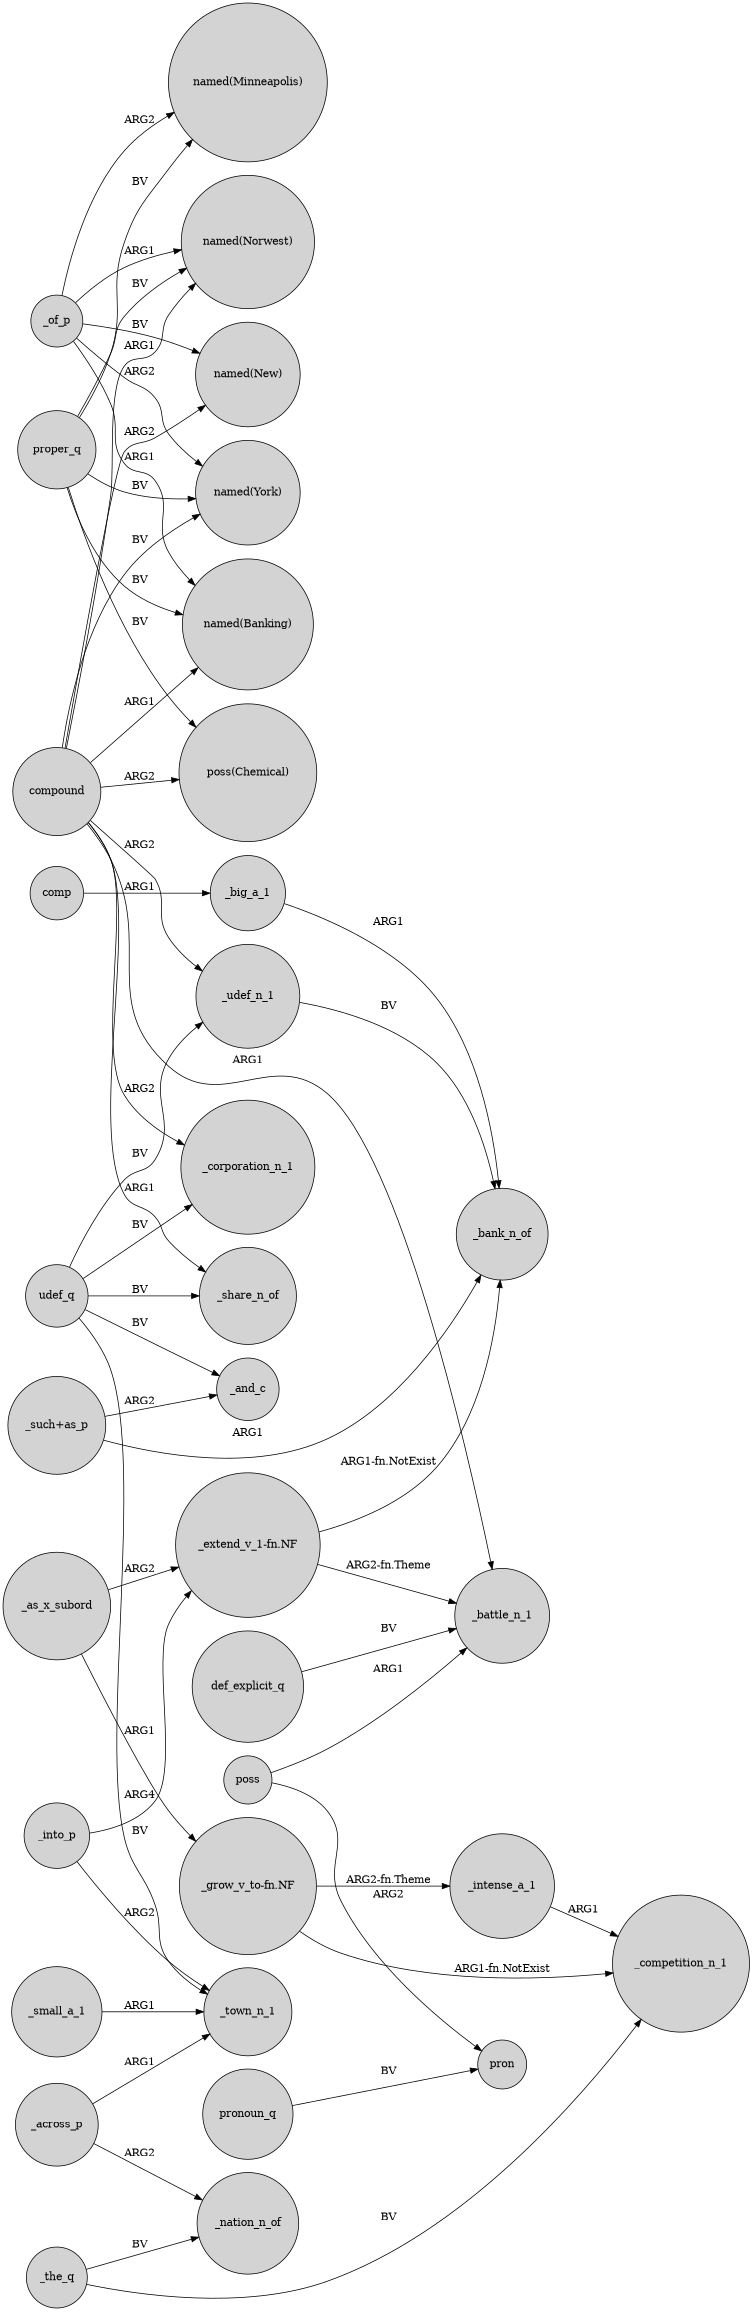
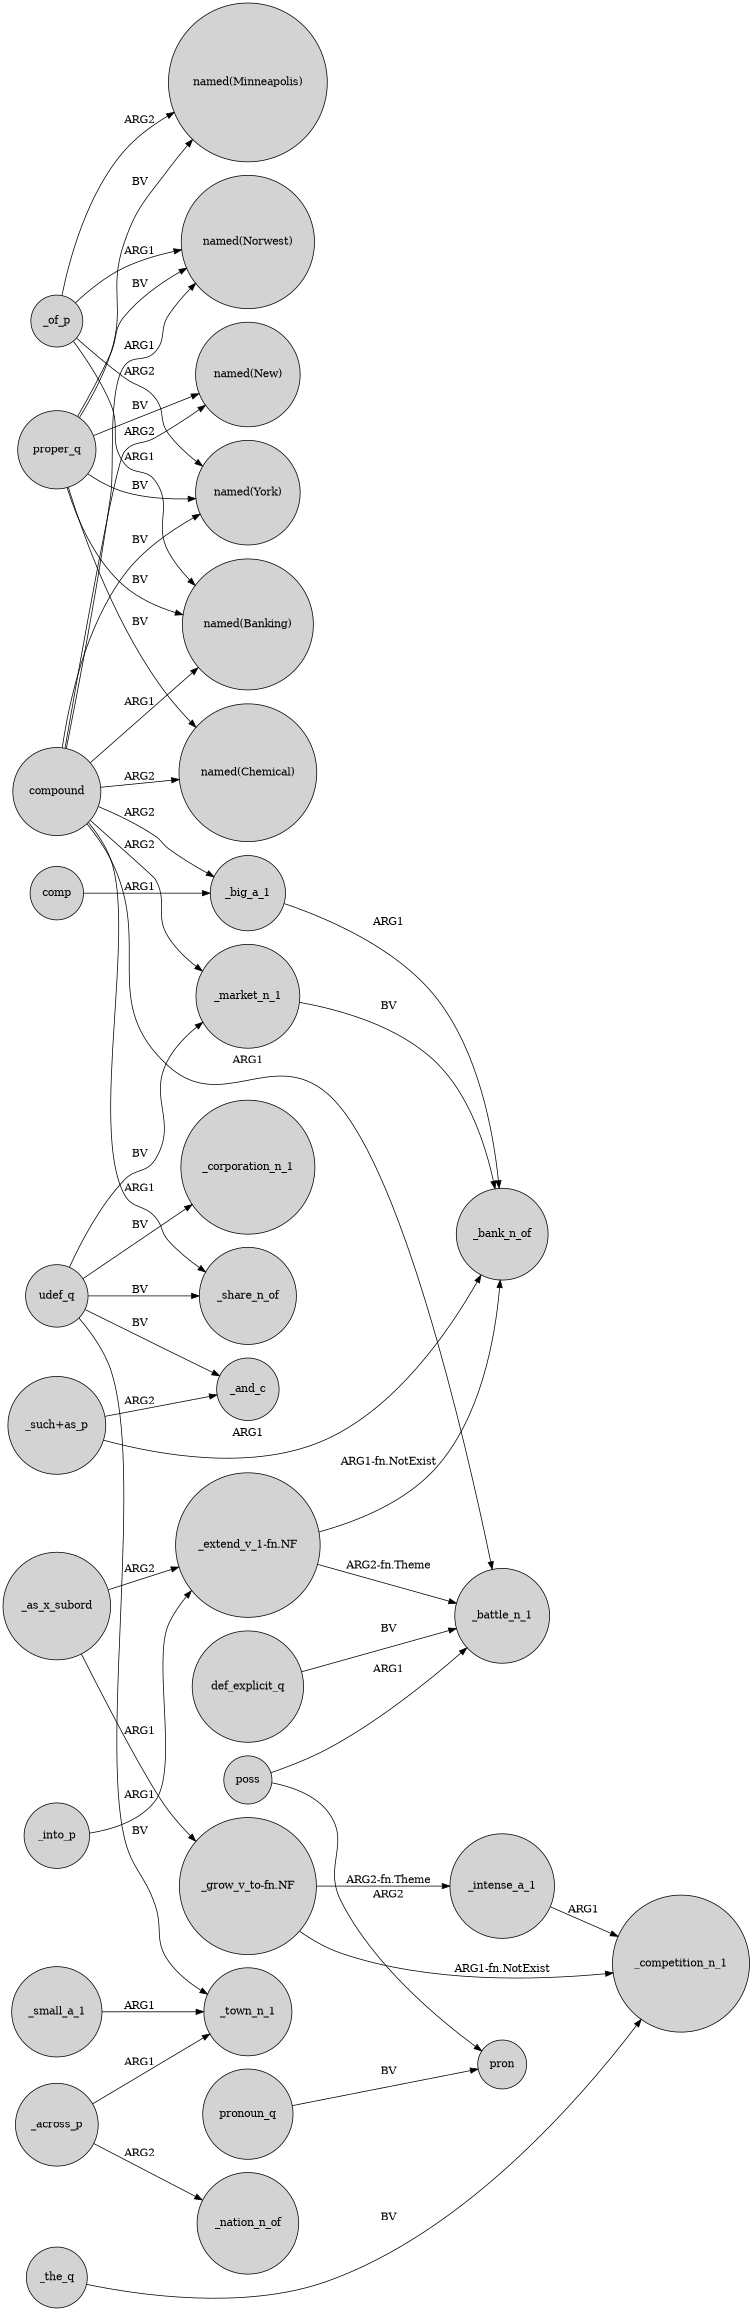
edge "_of_p" -> "named(New)": now "proper_q" -> "named(New)"
node "poss(Chemical)": label "poss(Chemical)" -> "named(Chemical)"
node "_udef_n_1": label "_udef_n_1" -> "_market_n_1"
edge "compound" -> "_corporation_n_1": now "compound" -> "_big_a_1"
edge "_into_p" -> "_extend_v_1-fn.NF": label "ARG4" -> "ARG1"
edge "_into_p" -> "_town_n_1": removed, label "ARG2"
edge "_the_q" -> "_nation_n_of": removed, label "BV"
